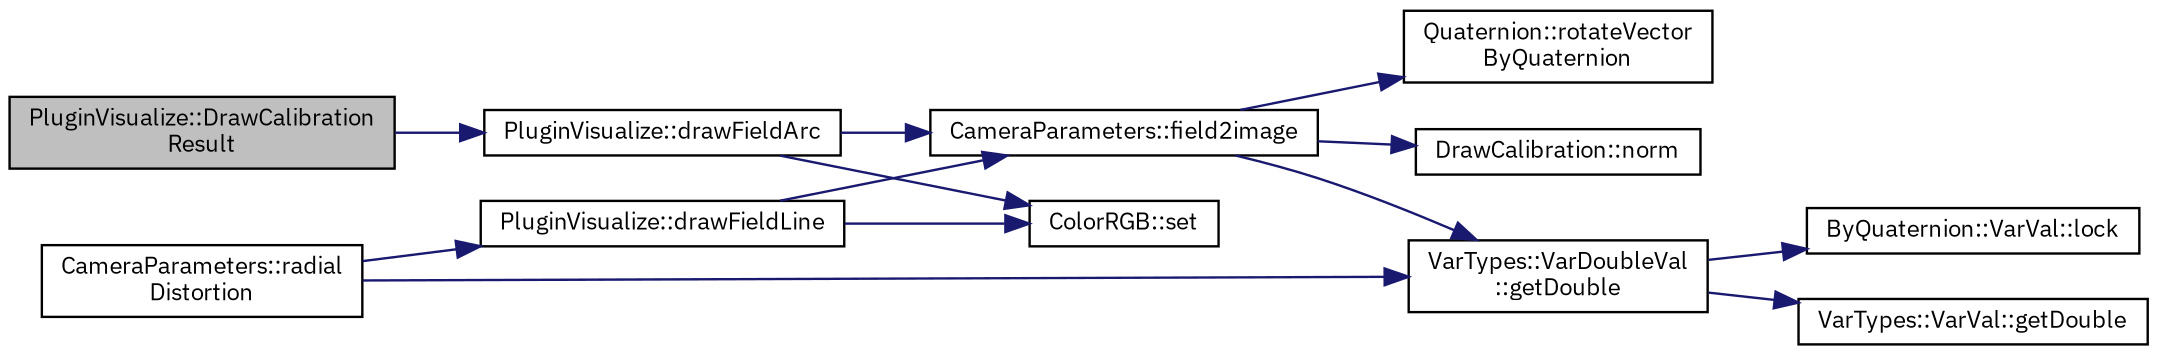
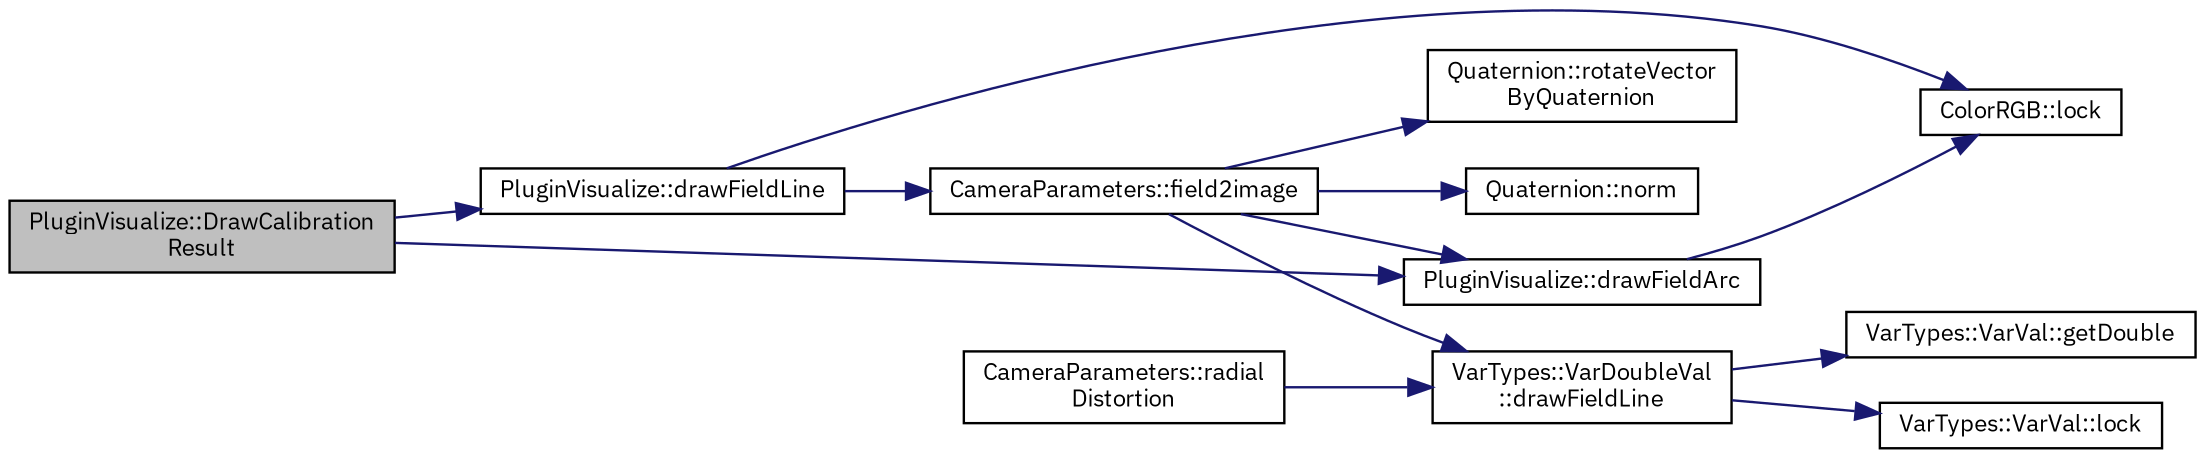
edge "PluginVisualize::drawFieldArc" -> "CameraParameters::field2image": reversed
node "DrawCalibration::norm": label "DrawCalibration::norm" -> "Quaternion::norm"
node "ColorRGB::set": label "ColorRGB::set" -> "ColorRGB::lock"
node "ByQuaternion::VarVal::lock": label "ByQuaternion::VarVal::lock" -> "VarTypes::VarVal::lock"
edge "CameraParameters::radial Distortion" -> "PluginVisualize::drawFieldLine": now "PluginVisualize::DrawCalibration Result" -> "PluginVisualize::drawFieldLine"
node "VarTypes::VarDoubleVal ::getDouble": label "VarTypes::VarDoubleVal ::getDouble" -> "VarTypes::VarDoubleVal ::drawFieldLine"
